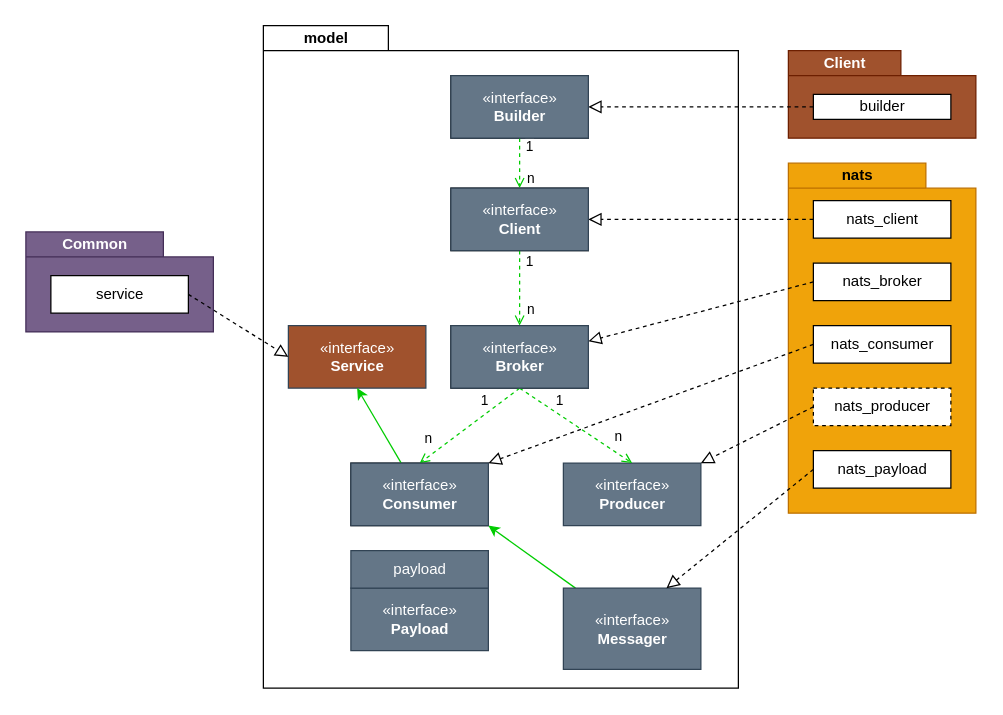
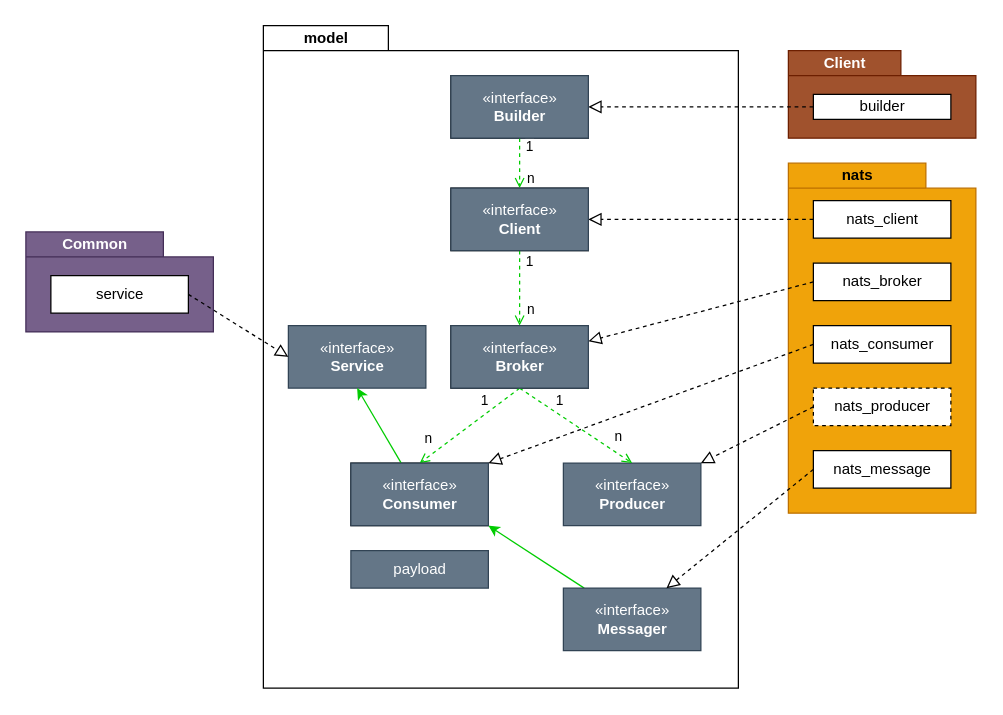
node "«interface» Service": fillcolor #a0522d -> #647687
node "nats_payload": label "nats_payload" -> "nats_message"
node "«interface» Payload": removed
node "«interface» Messager": size 138x81 -> 138x63
